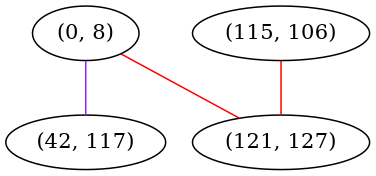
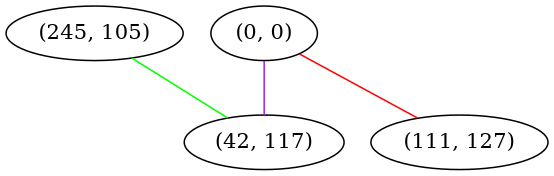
node "(0, 8)": label "(0, 8)" -> "(0, 0)"
node "(245, 105)": added
node "(115, 106)": removed
node "(121, 127)": label "(121, 127)" -> "(111, 127)"
